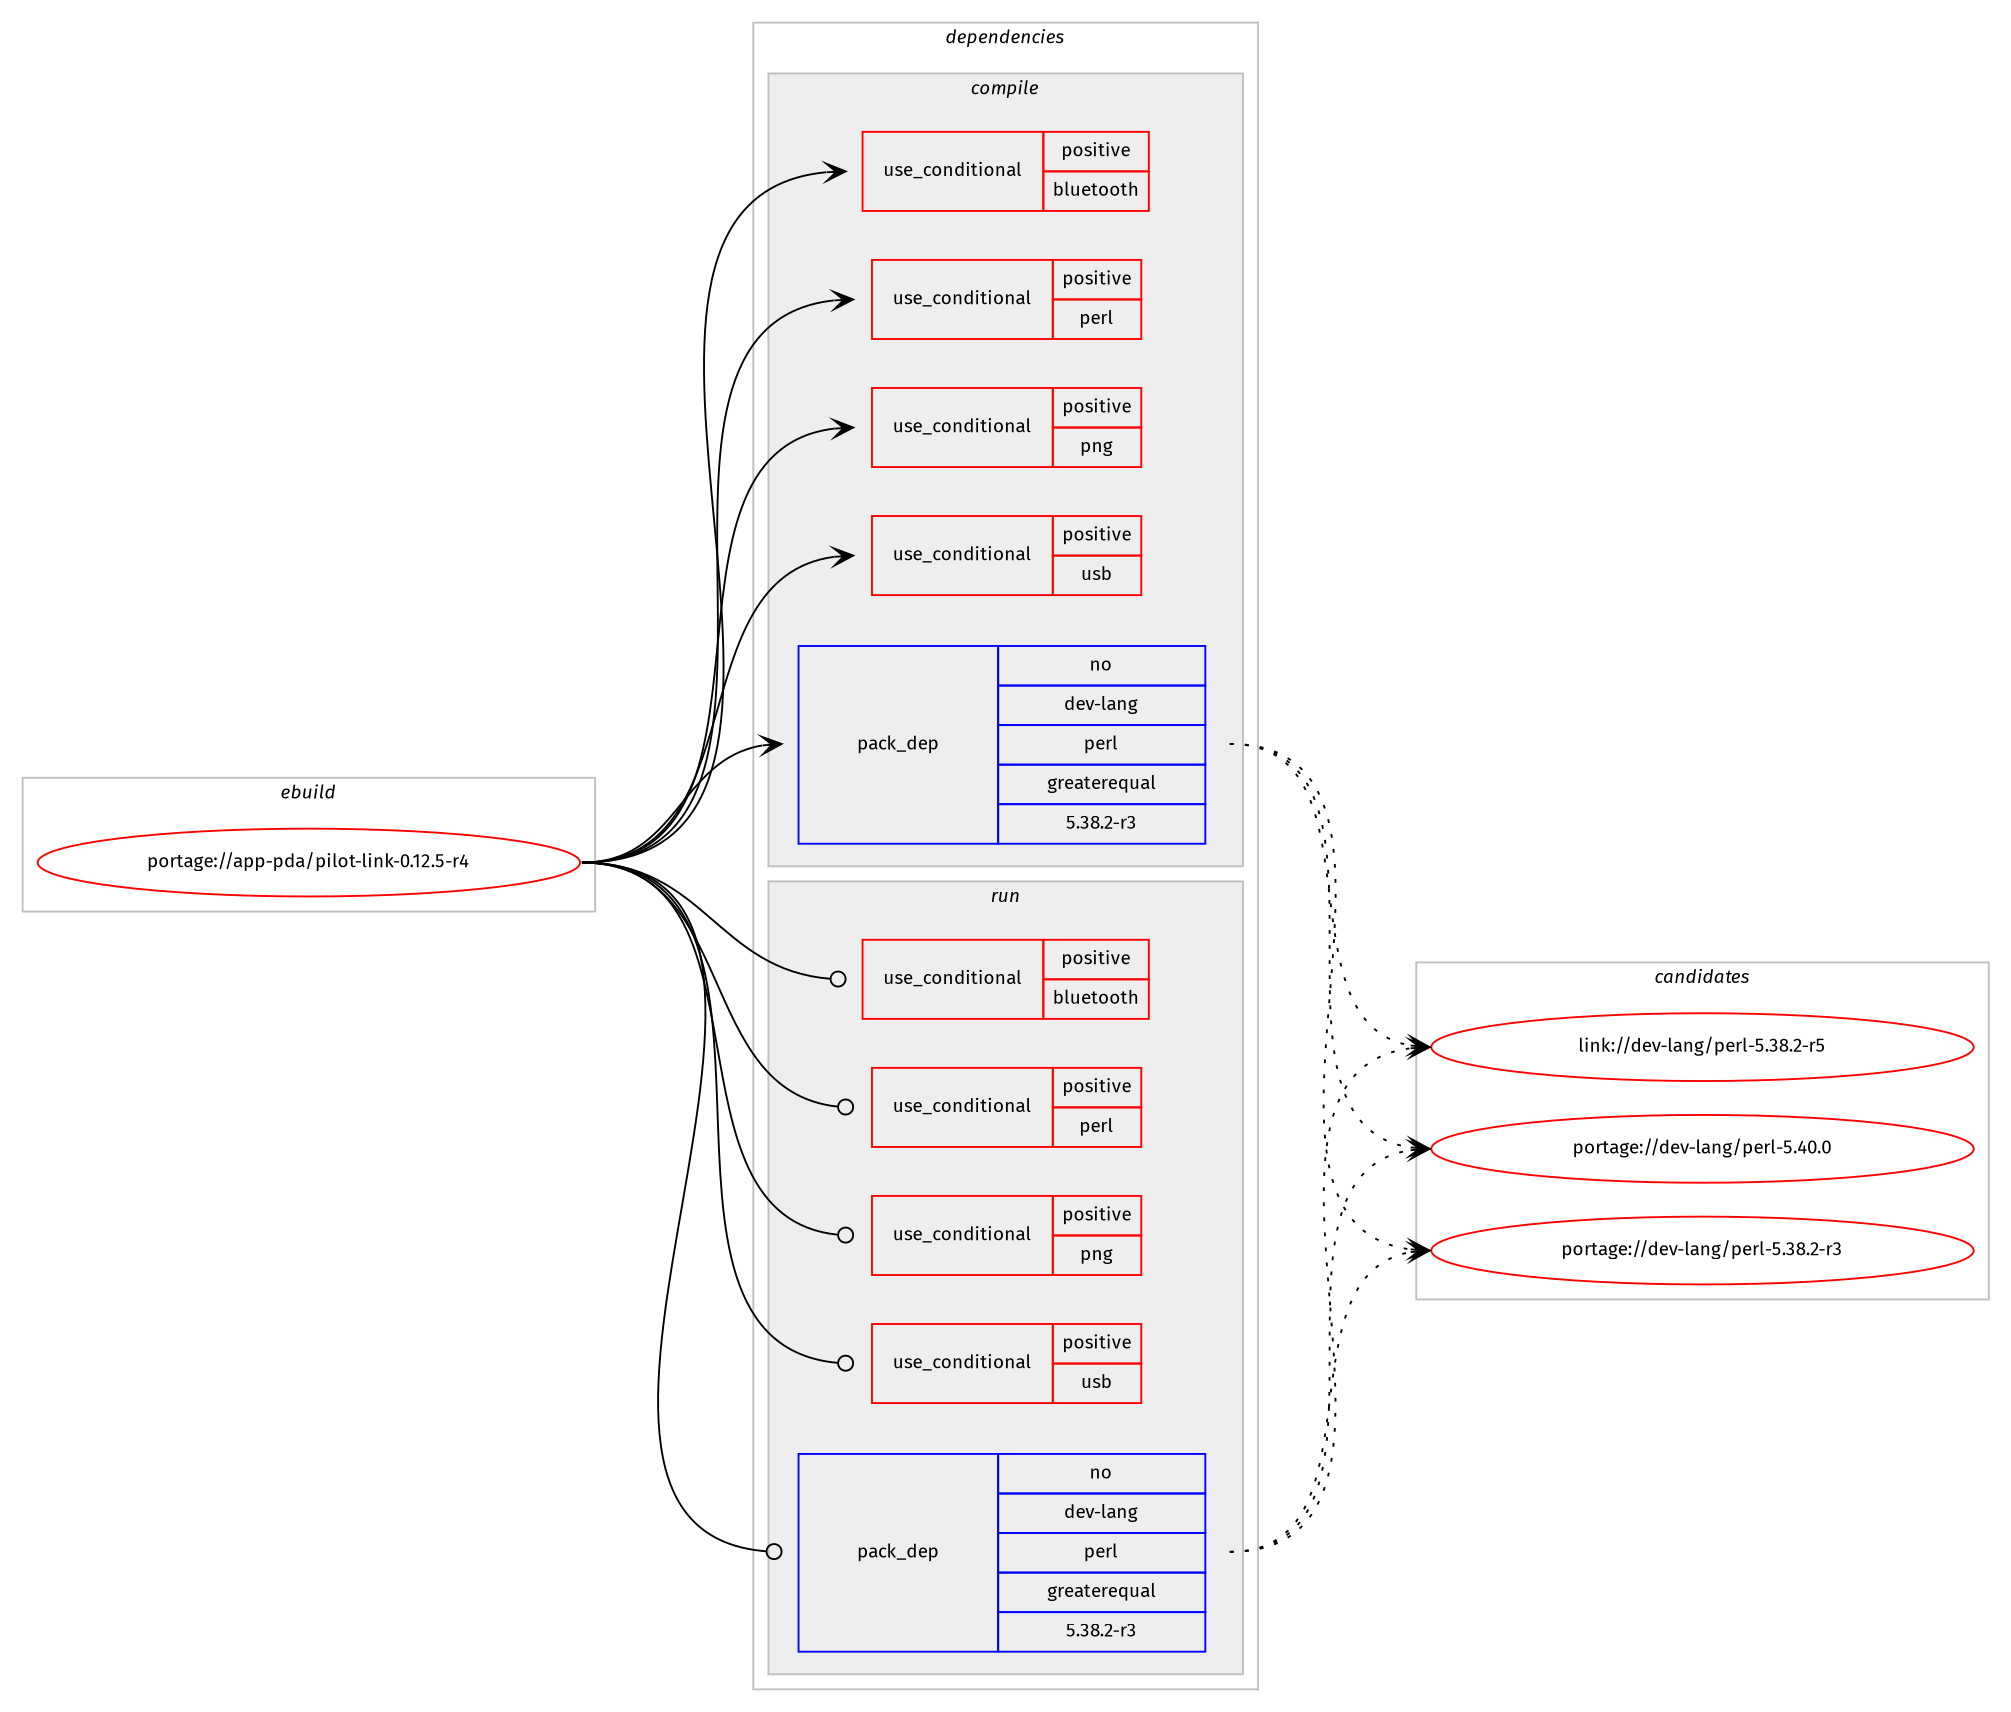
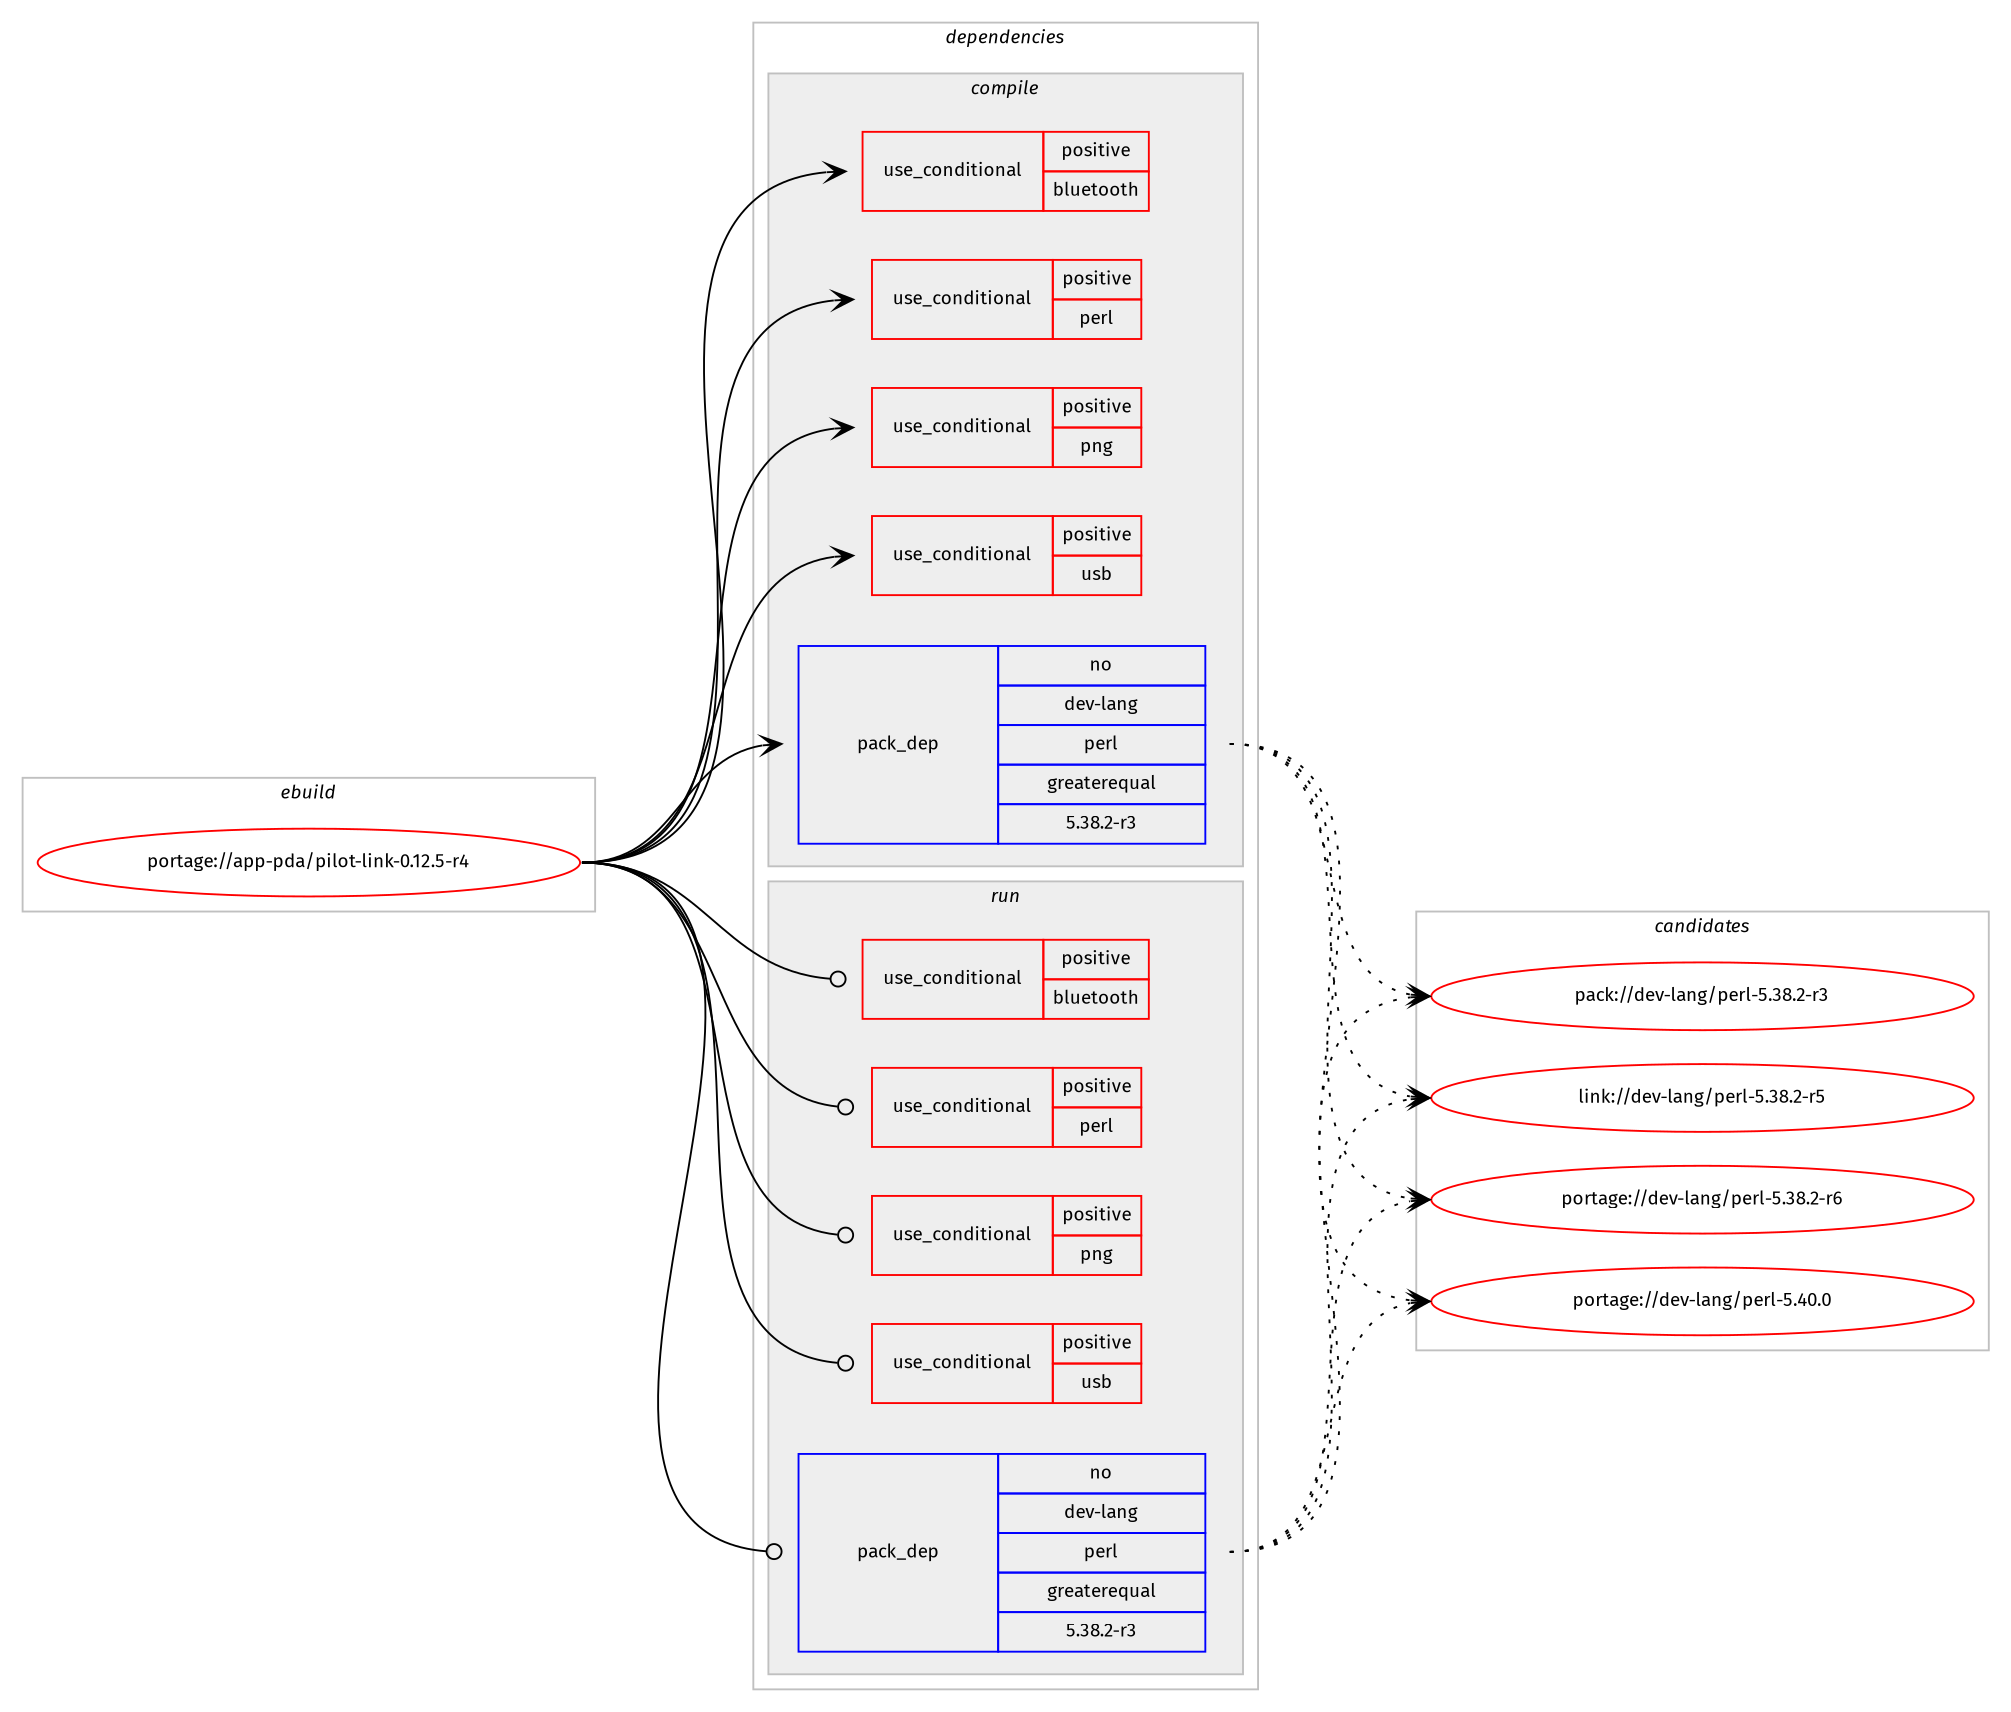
node "portage://dev-lang/perl-5.38.2-r6": added
node "portage://dev-lang/perl-5.38.2-r3": label "portage://dev-lang/perl-5.38.2-r3" -> "pack://dev-lang/perl-5.38.2-r3"
